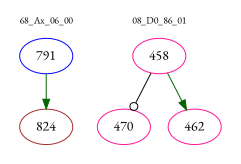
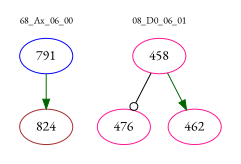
cluster "08_D0_86_01": label "08_D0_86_01" -> "08_D0_06_01"
node "470": label "470" -> "476"
